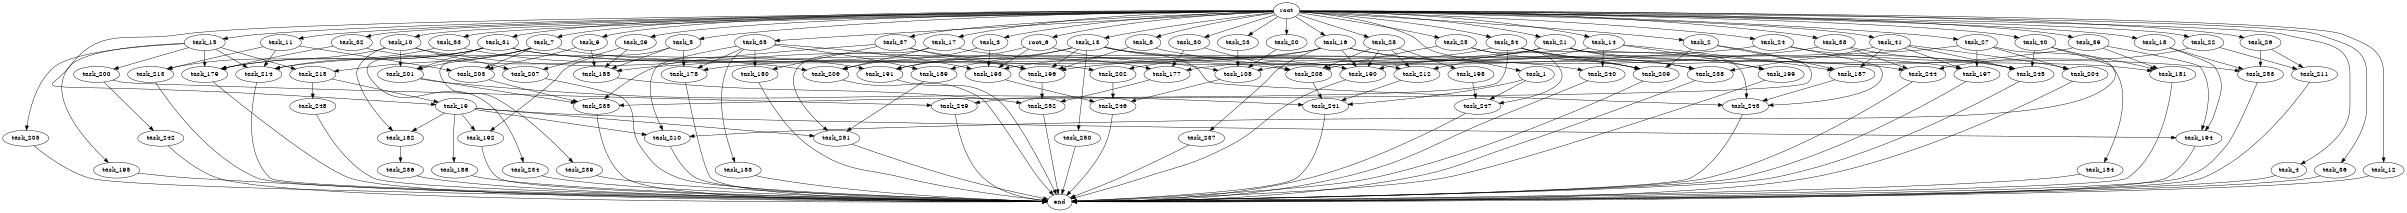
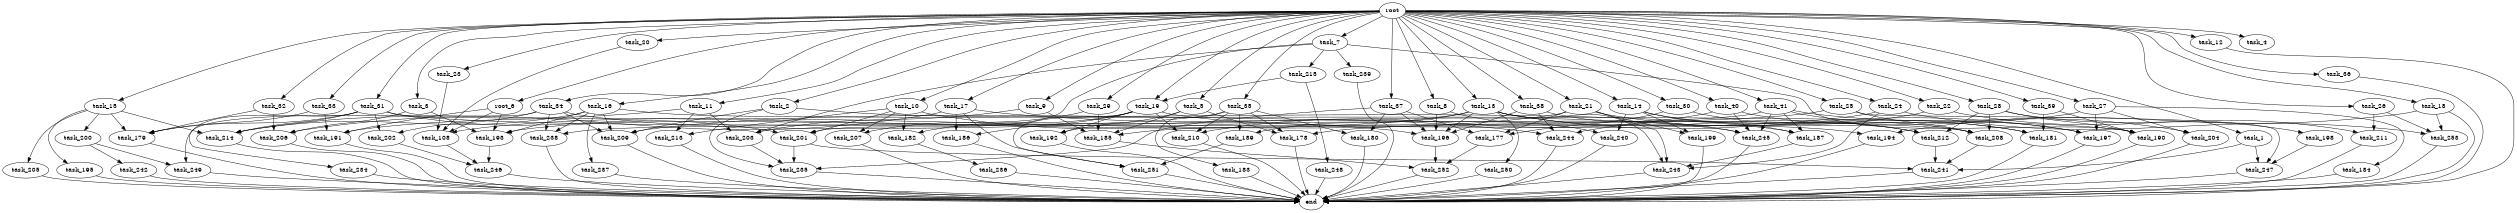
edge "task_15" -> "task_215": removed
edge "task_39" -> "task_194": removed
edge "task_17" -> "task_186": added
edge "task_4" -> "end": now "task_18" -> "end"
